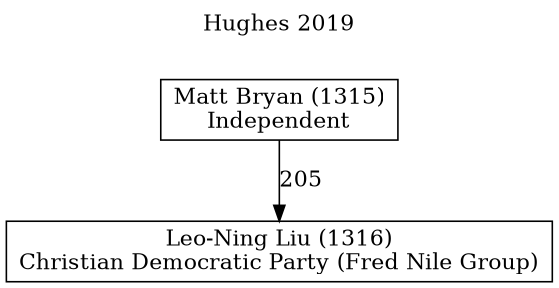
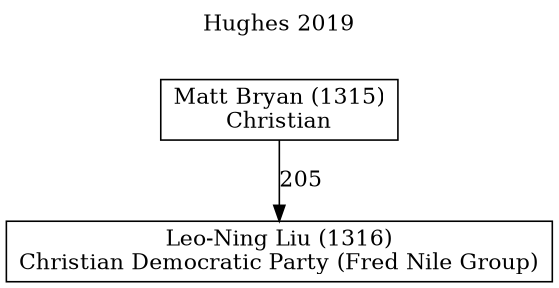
node "Matt Bryan (1315) Independent": label "Matt Bryan (1315) Independent" -> "Matt Bryan (1315) Christian"
